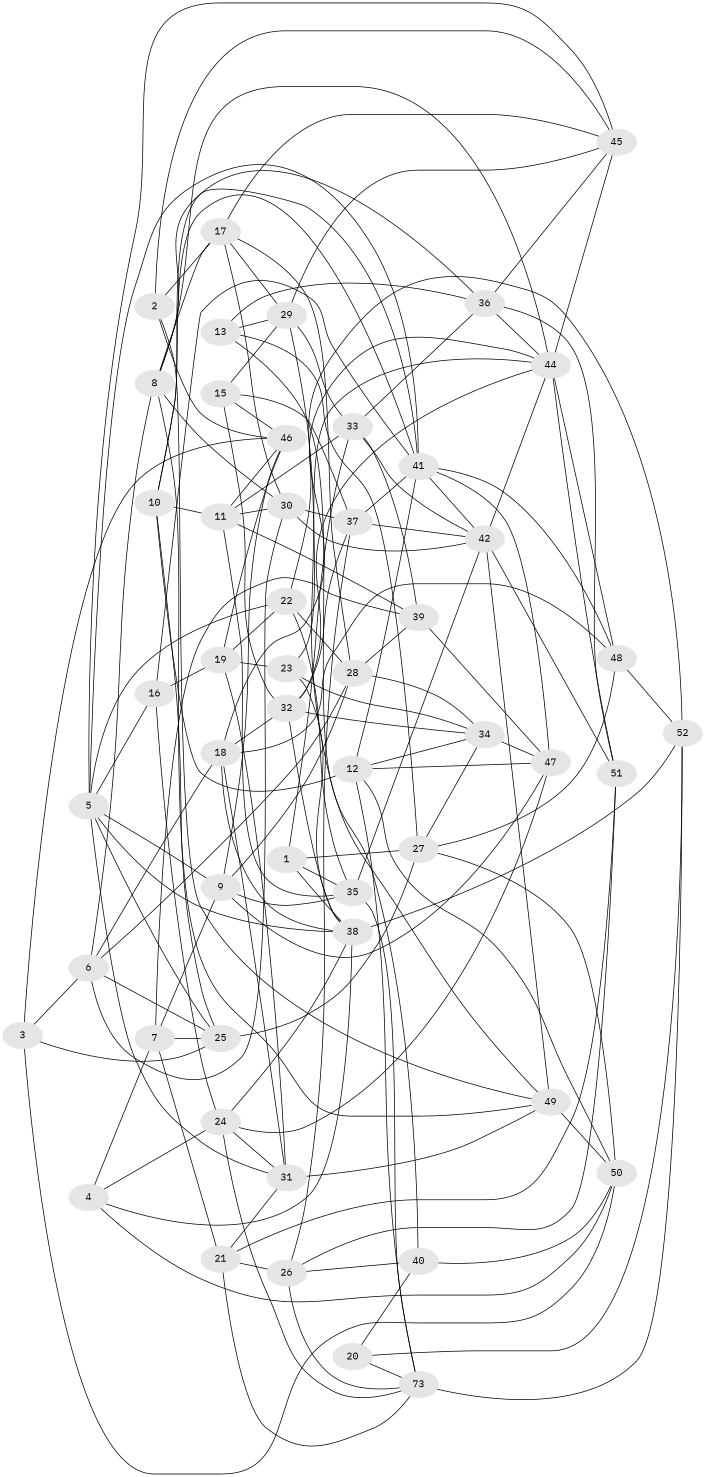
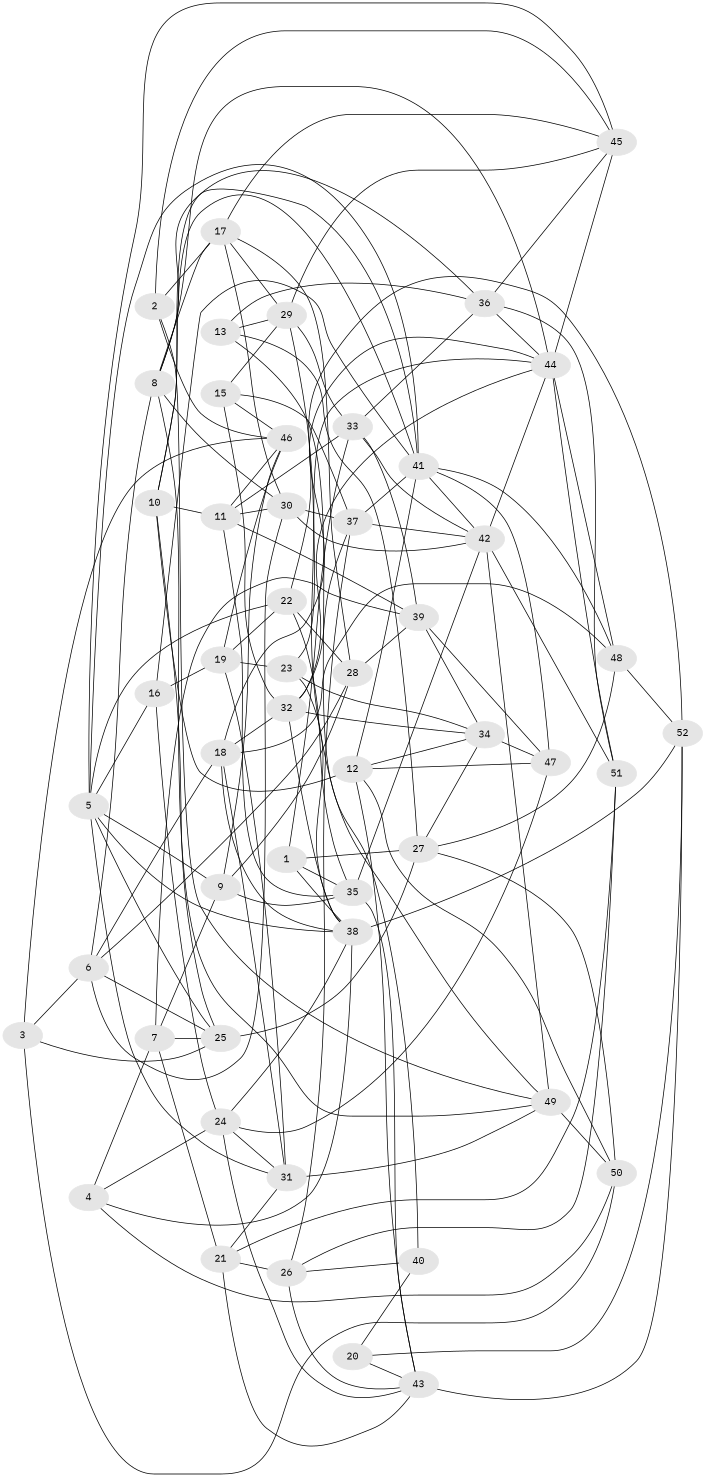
edge "28" -- "34": now "39" -- "34"
edge "47" -- "9": removed
edge "50" -- "40": removed
node "73": label "73" -> "43"
